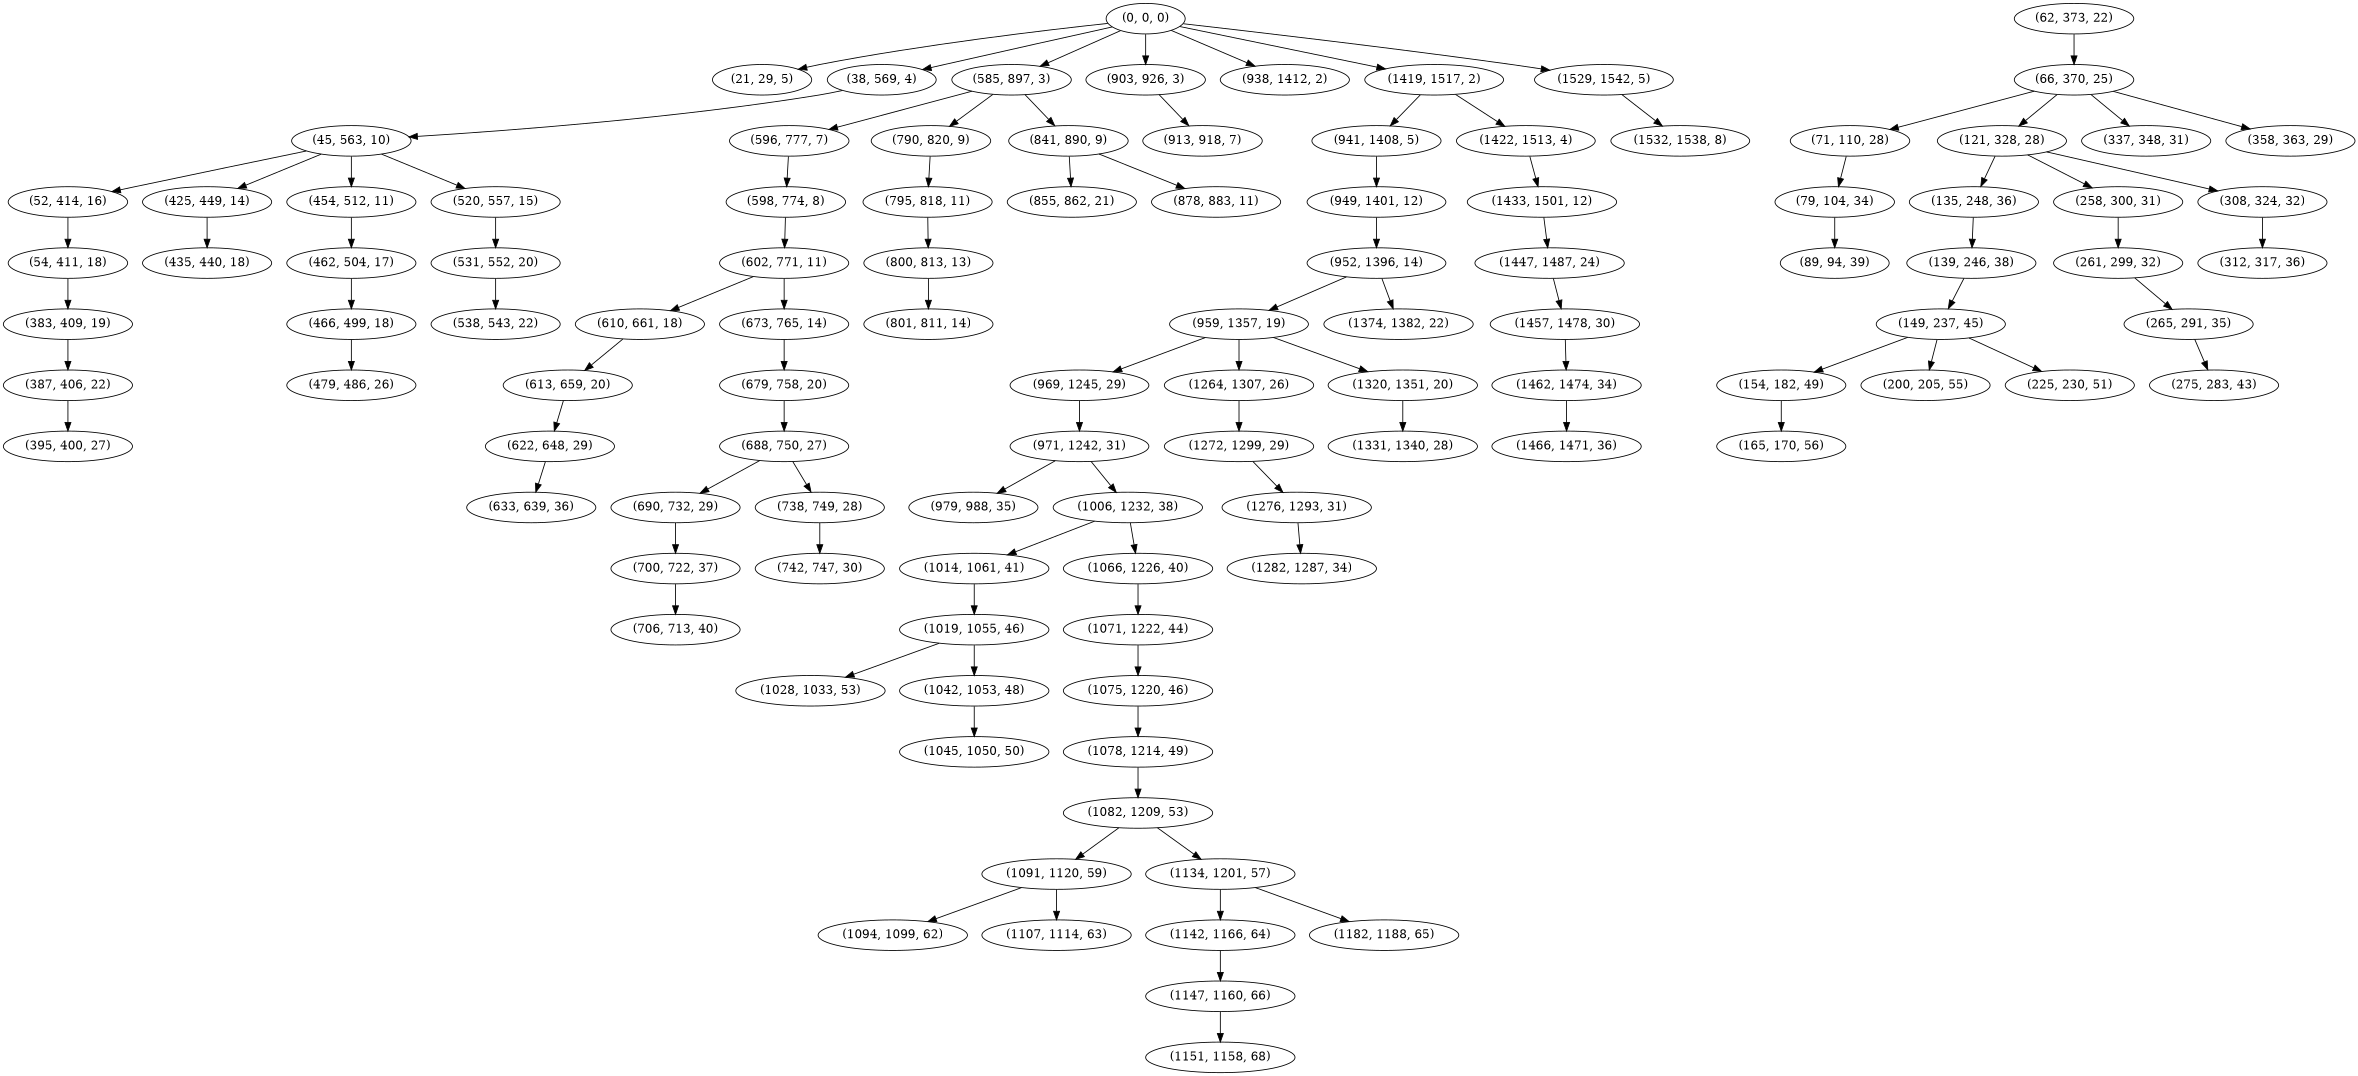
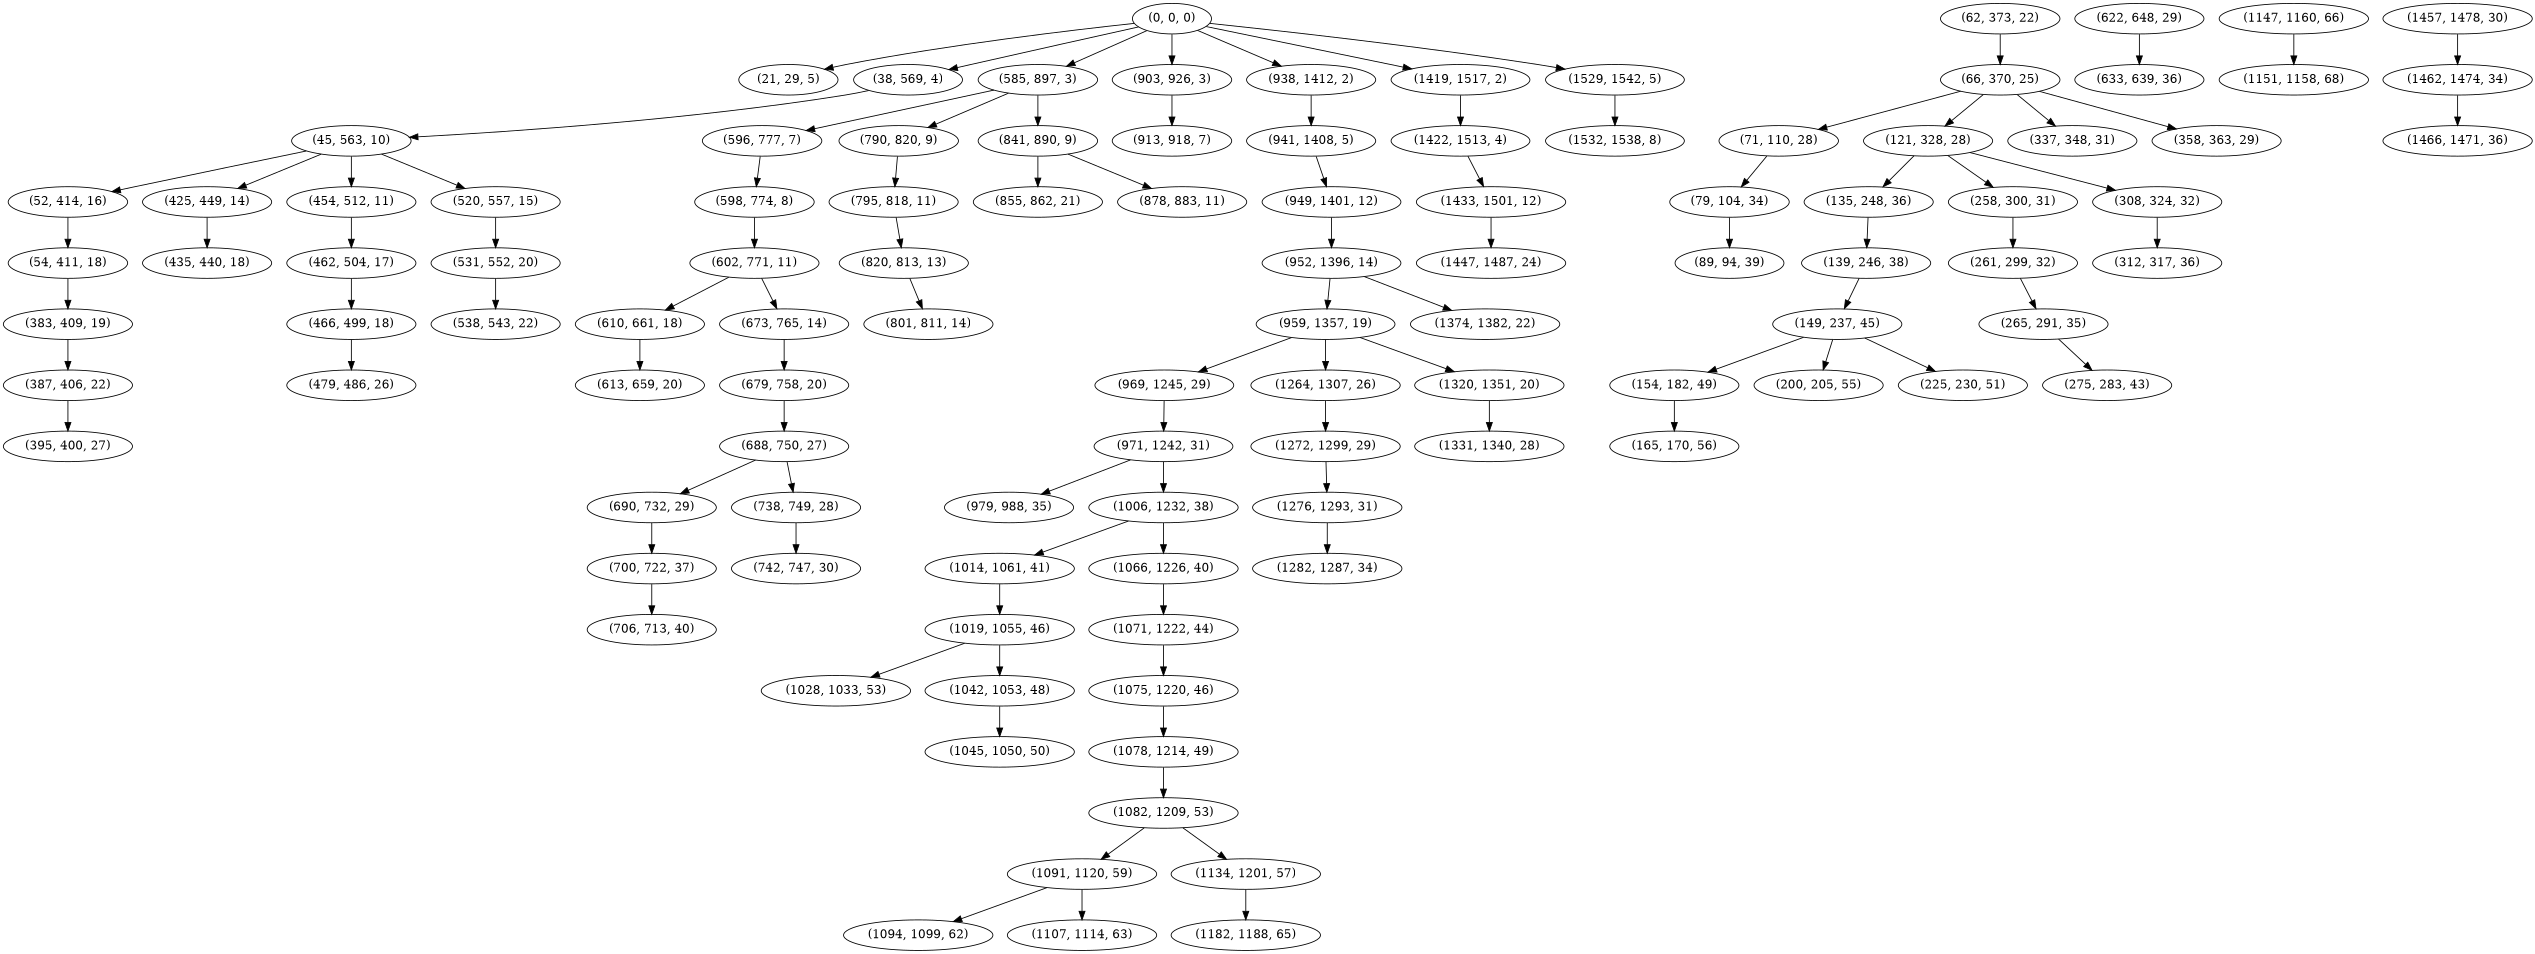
edge "(1419, 1517, 2)" -> "(941, 1408, 5)": now "(938, 1412, 2)" -> "(941, 1408, 5)"
node "(800, 813, 13)": label "(800, 813, 13)" -> "(820, 813, 13)"
edge "(1447, 1487, 24)" -> "(1457, 1478, 30)": removed
edge "(613, 659, 20)" -> "(622, 648, 29)": removed
node "(1142, 1166, 64)": removed
